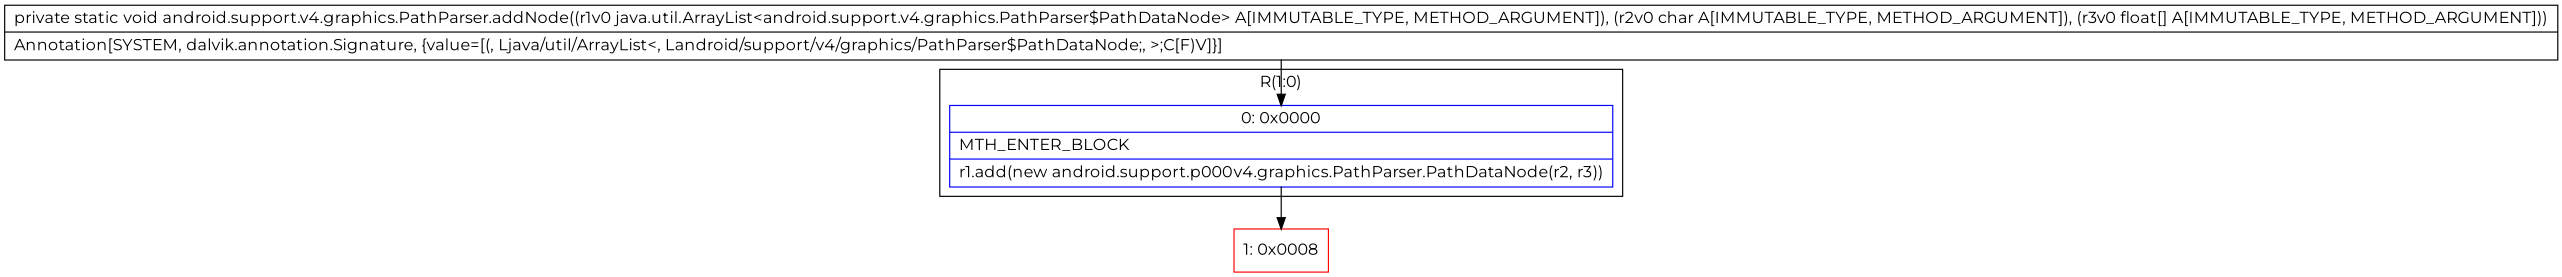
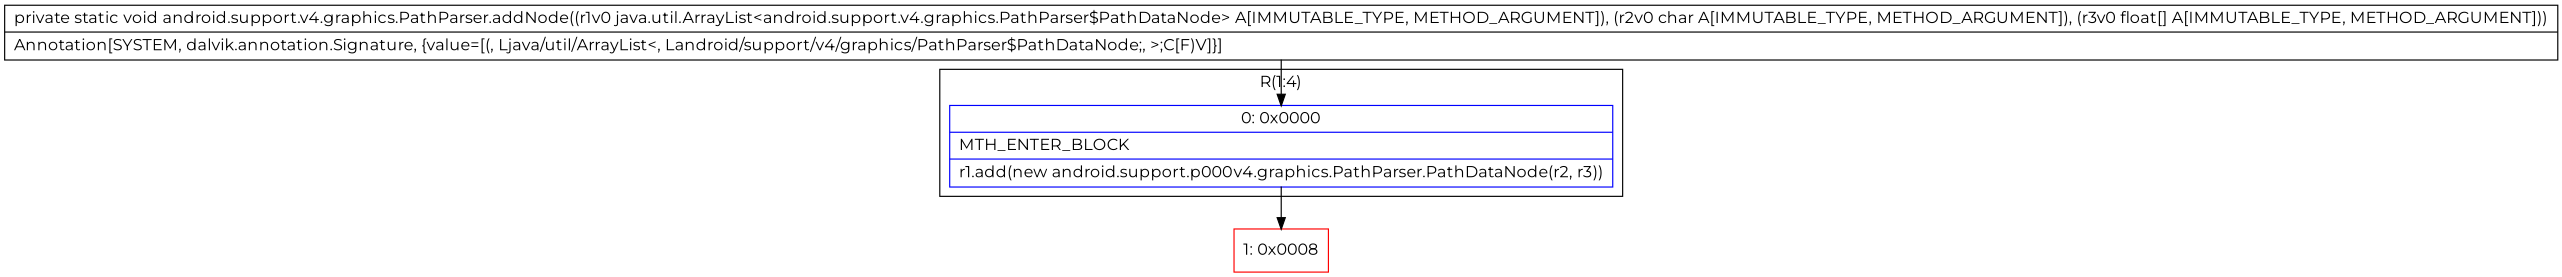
cluster "R(1:0)": label "R(1:0)" -> "R(1:4)"
